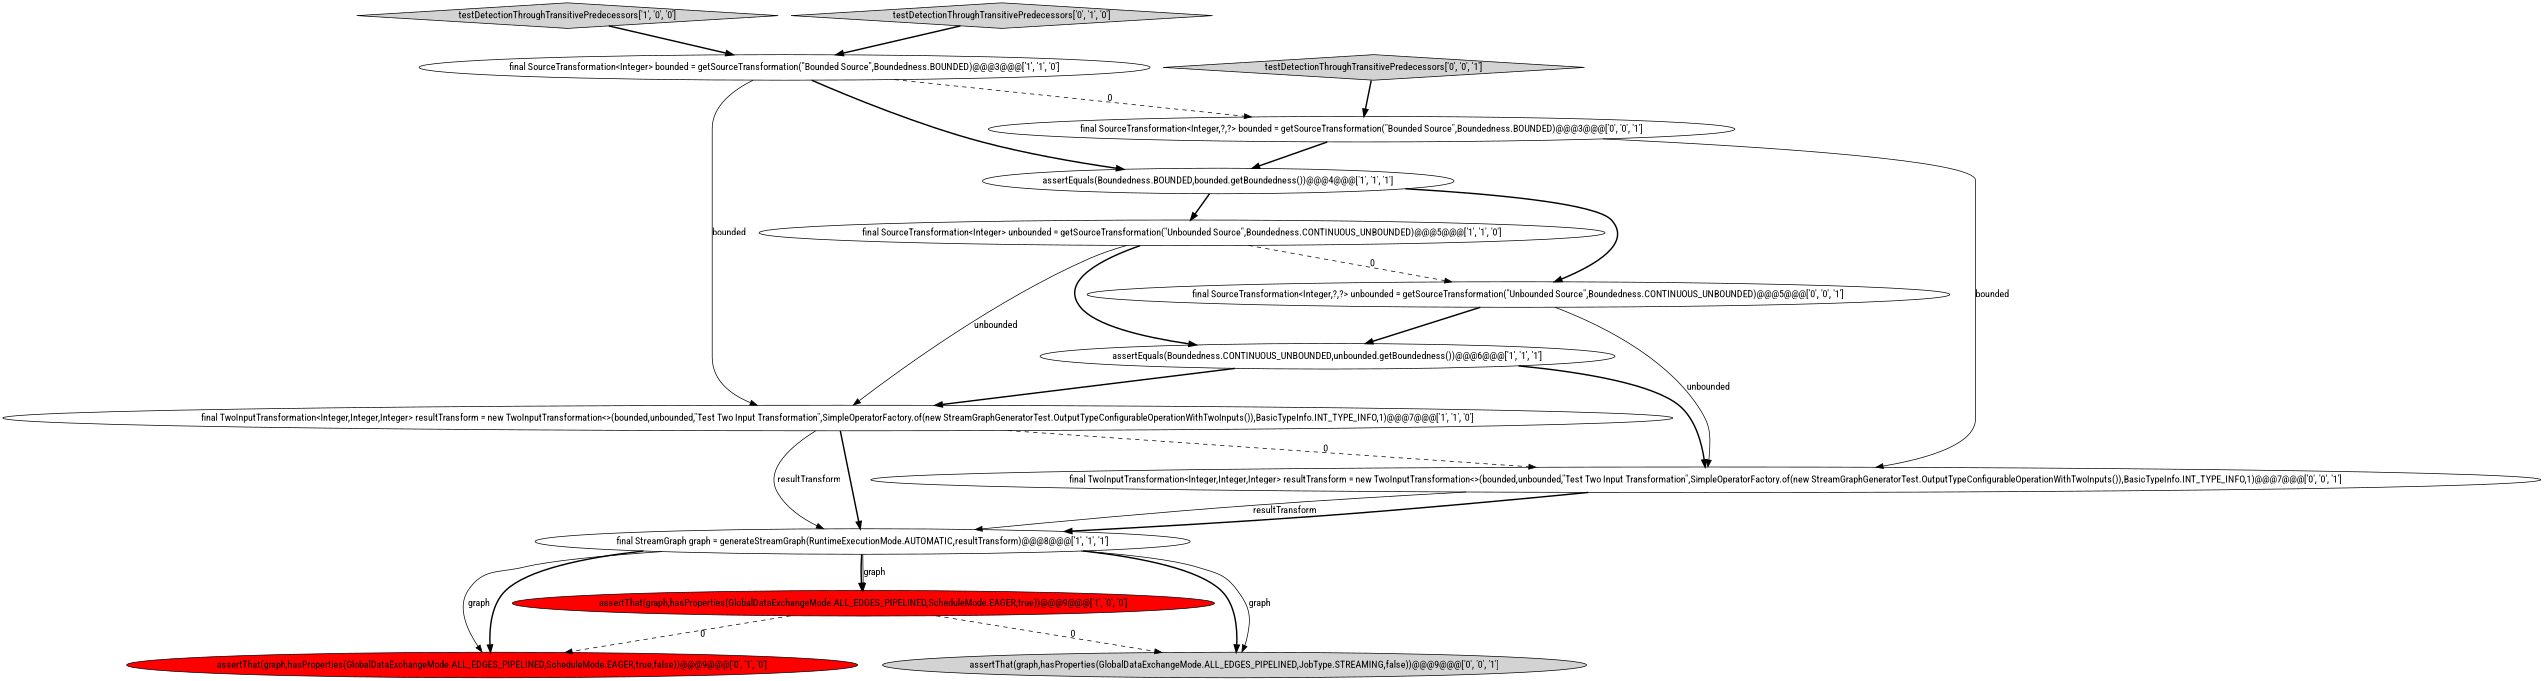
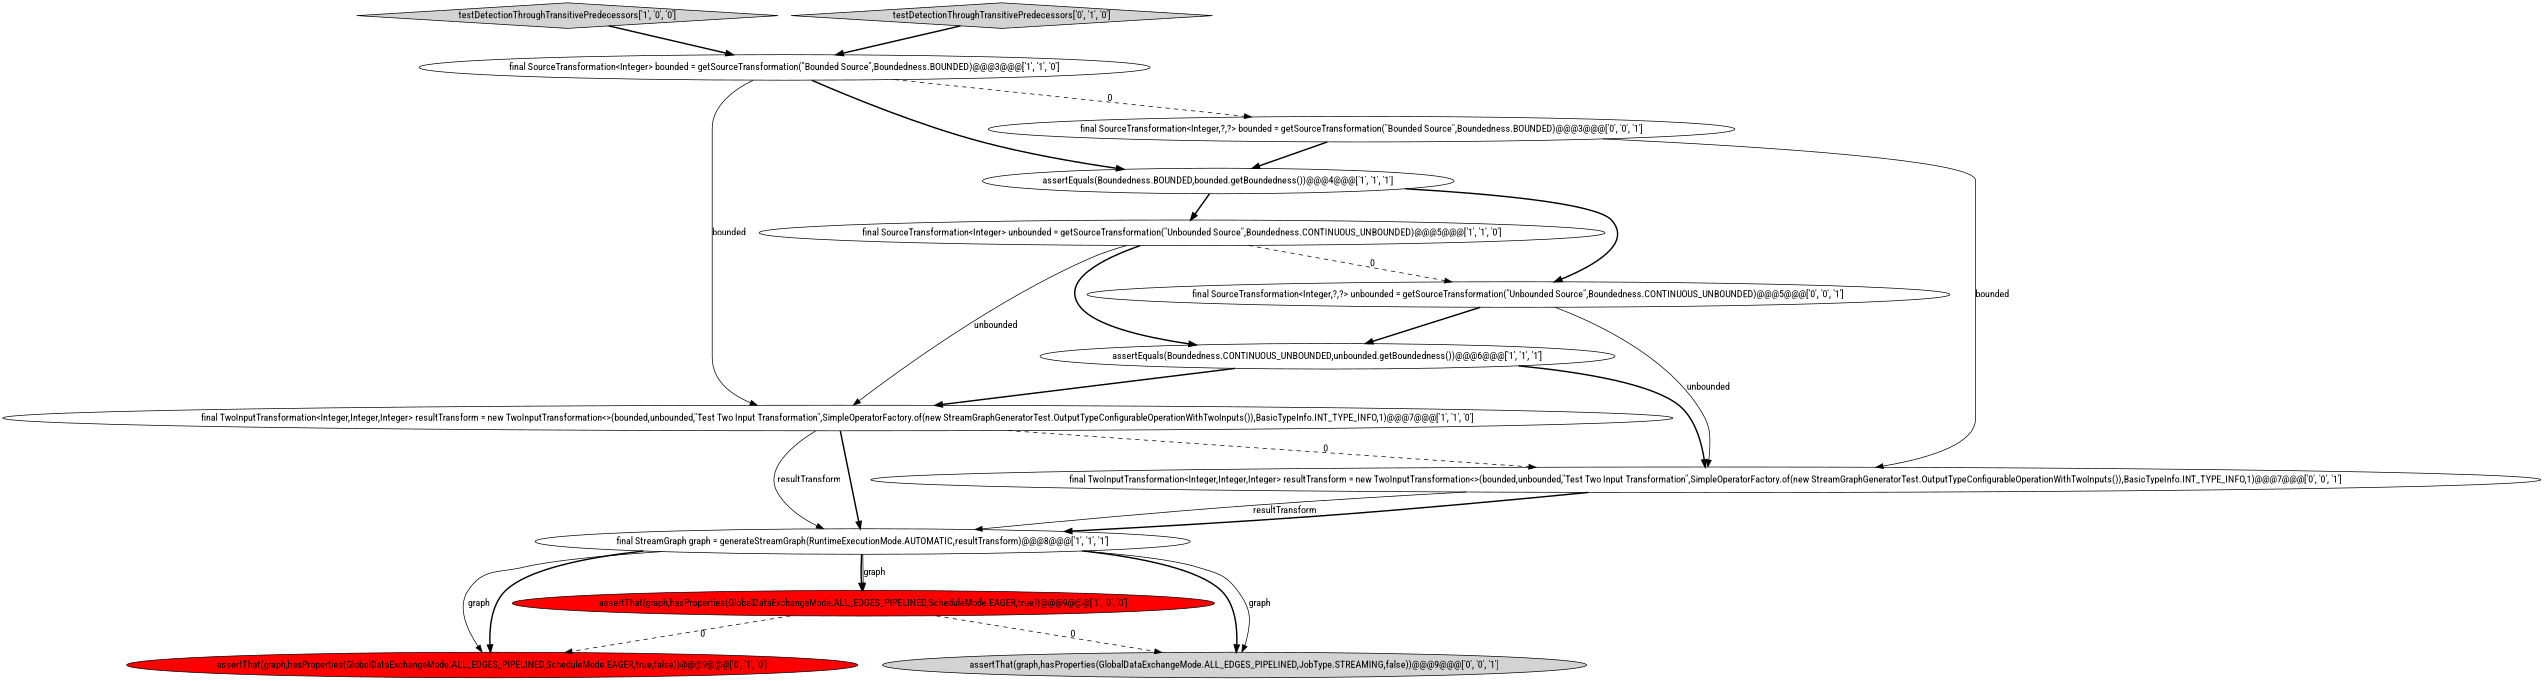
node "testDetectionThroughTransitivePredecessors['0', '0', '1']": removed
